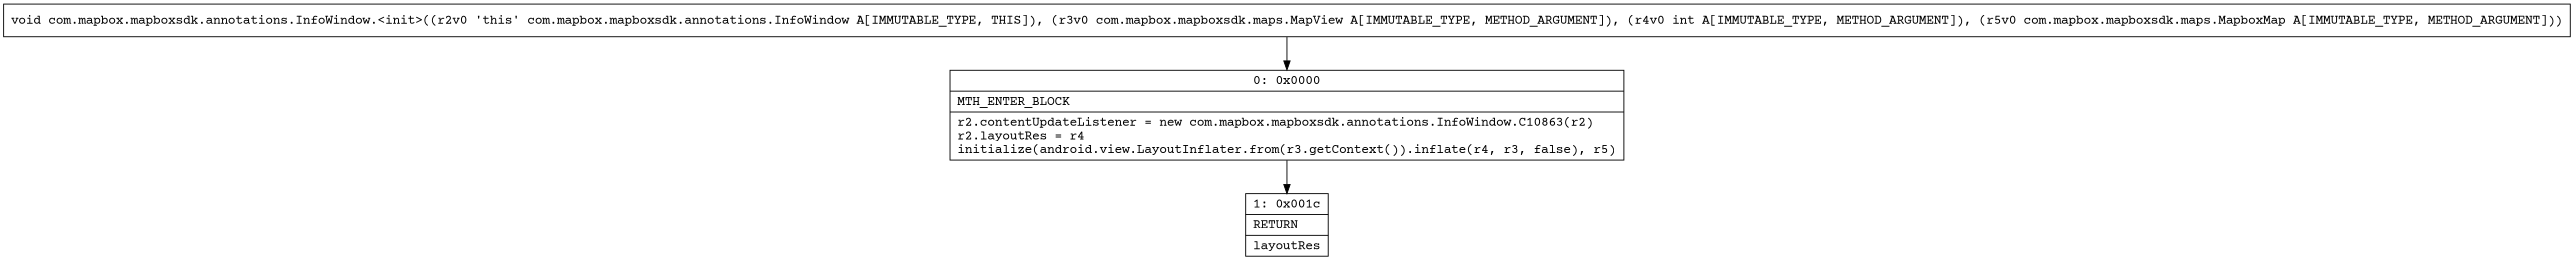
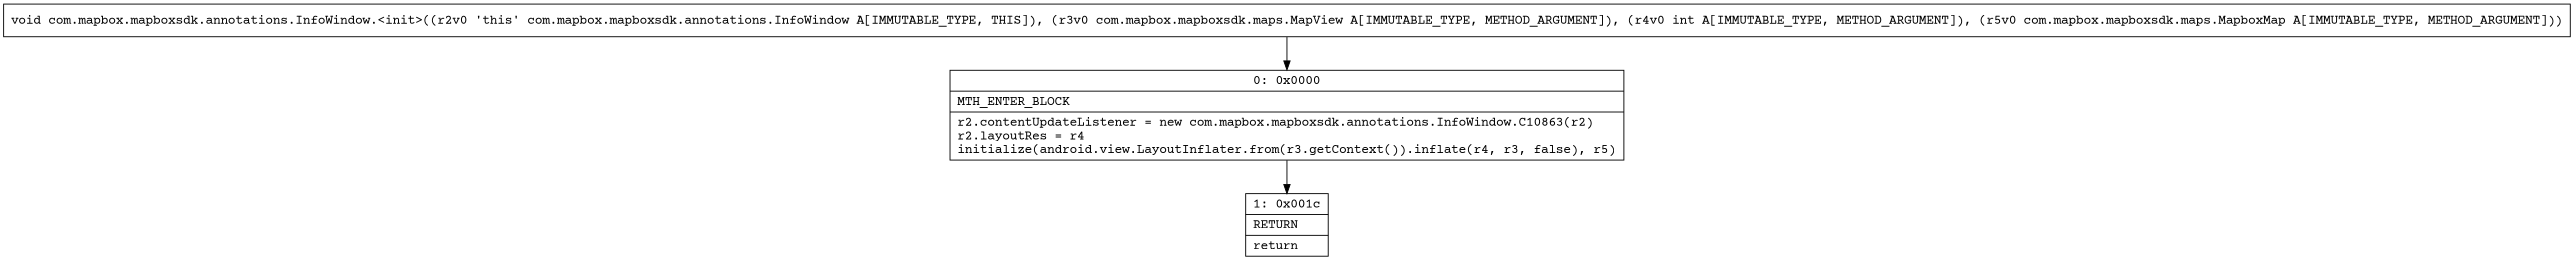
node "1: 0x001c": text "layoutRes" -> "return"
